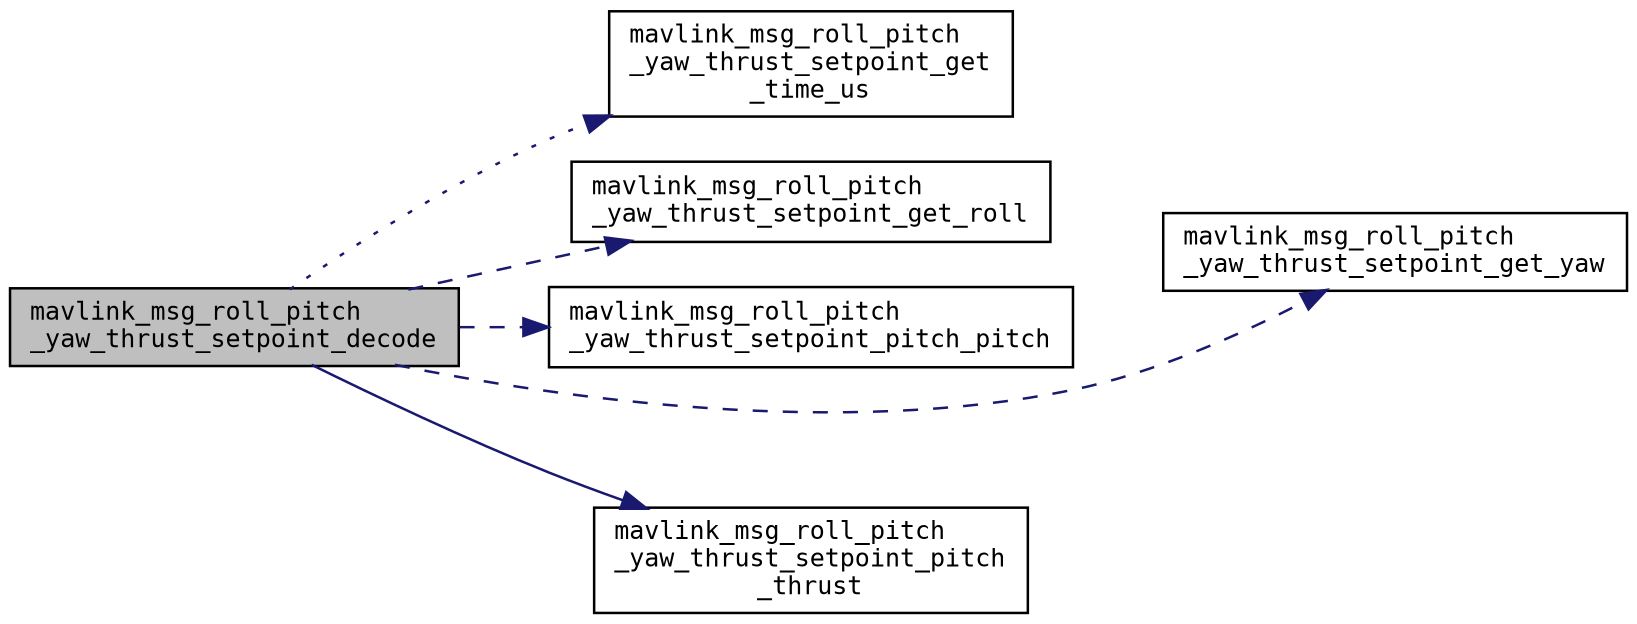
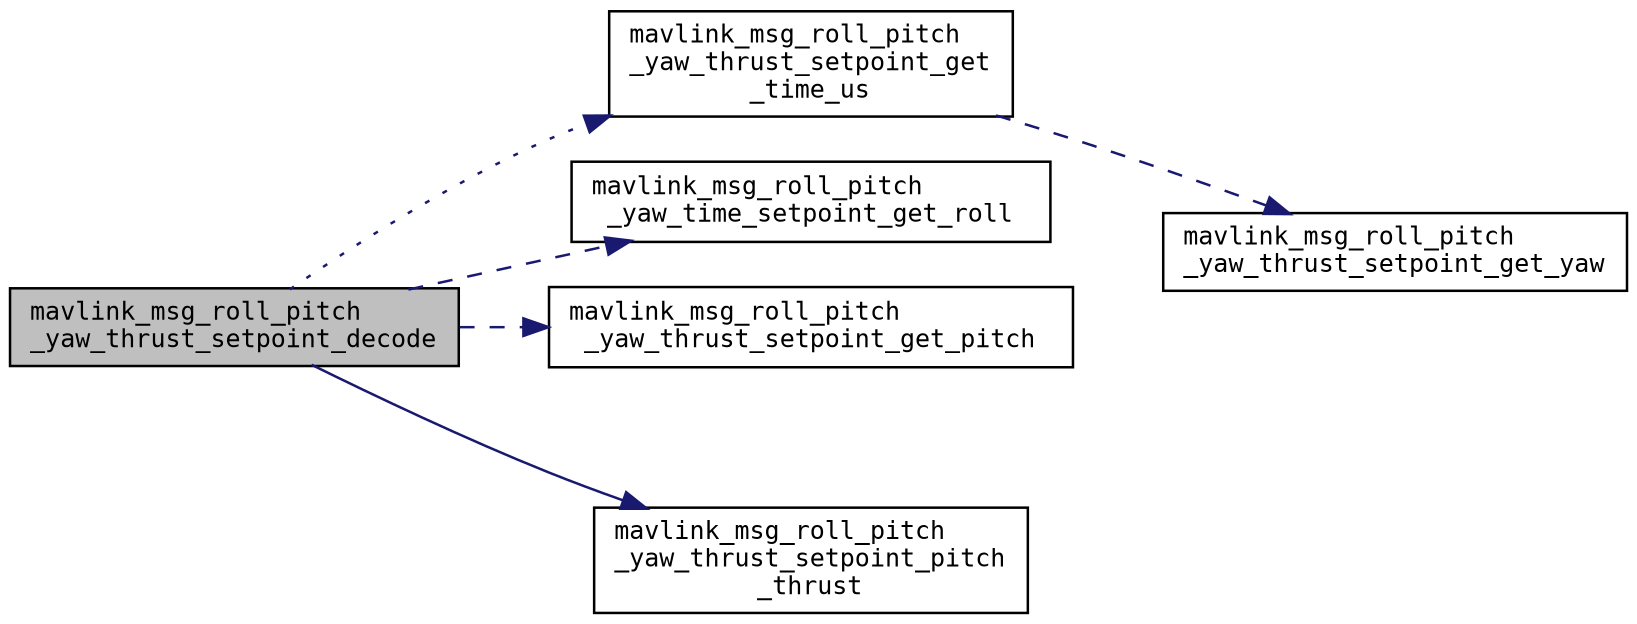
node "mavlink_msg_roll_pitch _yaw_thrust_setpoint_get_roll": label "mavlink_msg_roll_pitch _yaw_thrust_setpoint_get_roll" -> "mavlink_msg_roll_pitch _yaw_time_setpoint_get_roll"
node "mavlink_msg_roll_pitch _yaw_thrust_setpoint_pitch_pitch": label "mavlink_msg_roll_pitch _yaw_thrust_setpoint_pitch_pitch" -> "mavlink_msg_roll_pitch _yaw_thrust_setpoint_get_pitch"
edge "mavlink_msg_roll_pitch _yaw_thrust_setpoint_decode" -> "mavlink_msg_roll_pitch _yaw_thrust_setpoint_get_yaw": now "mavlink_msg_roll_pitch _yaw_thrust_setpoint_get _time_us" -> "mavlink_msg_roll_pitch _yaw_thrust_setpoint_get_yaw"
